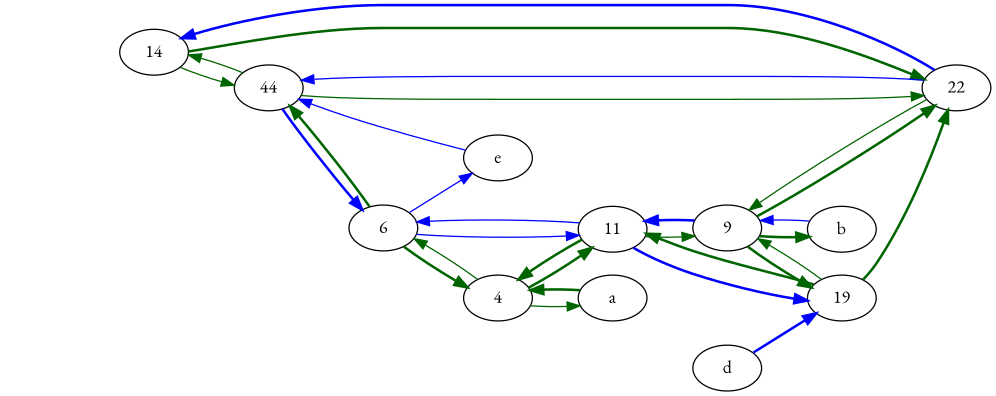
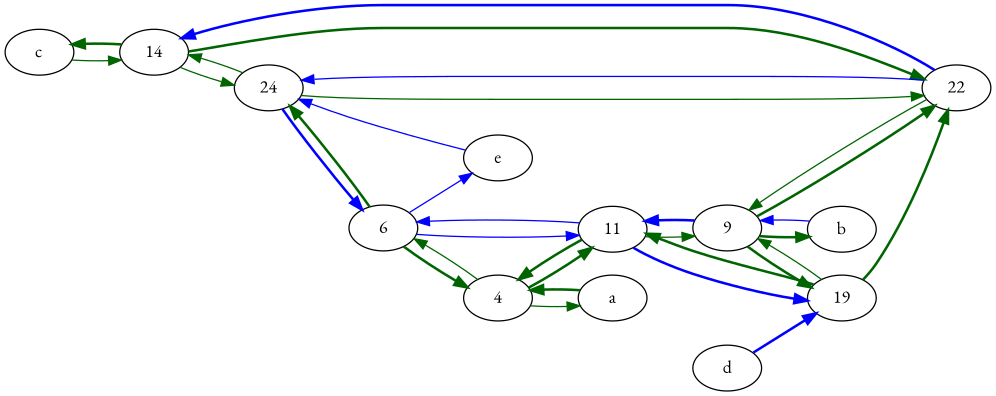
node "c": added
node "44": label "44" -> "24"
